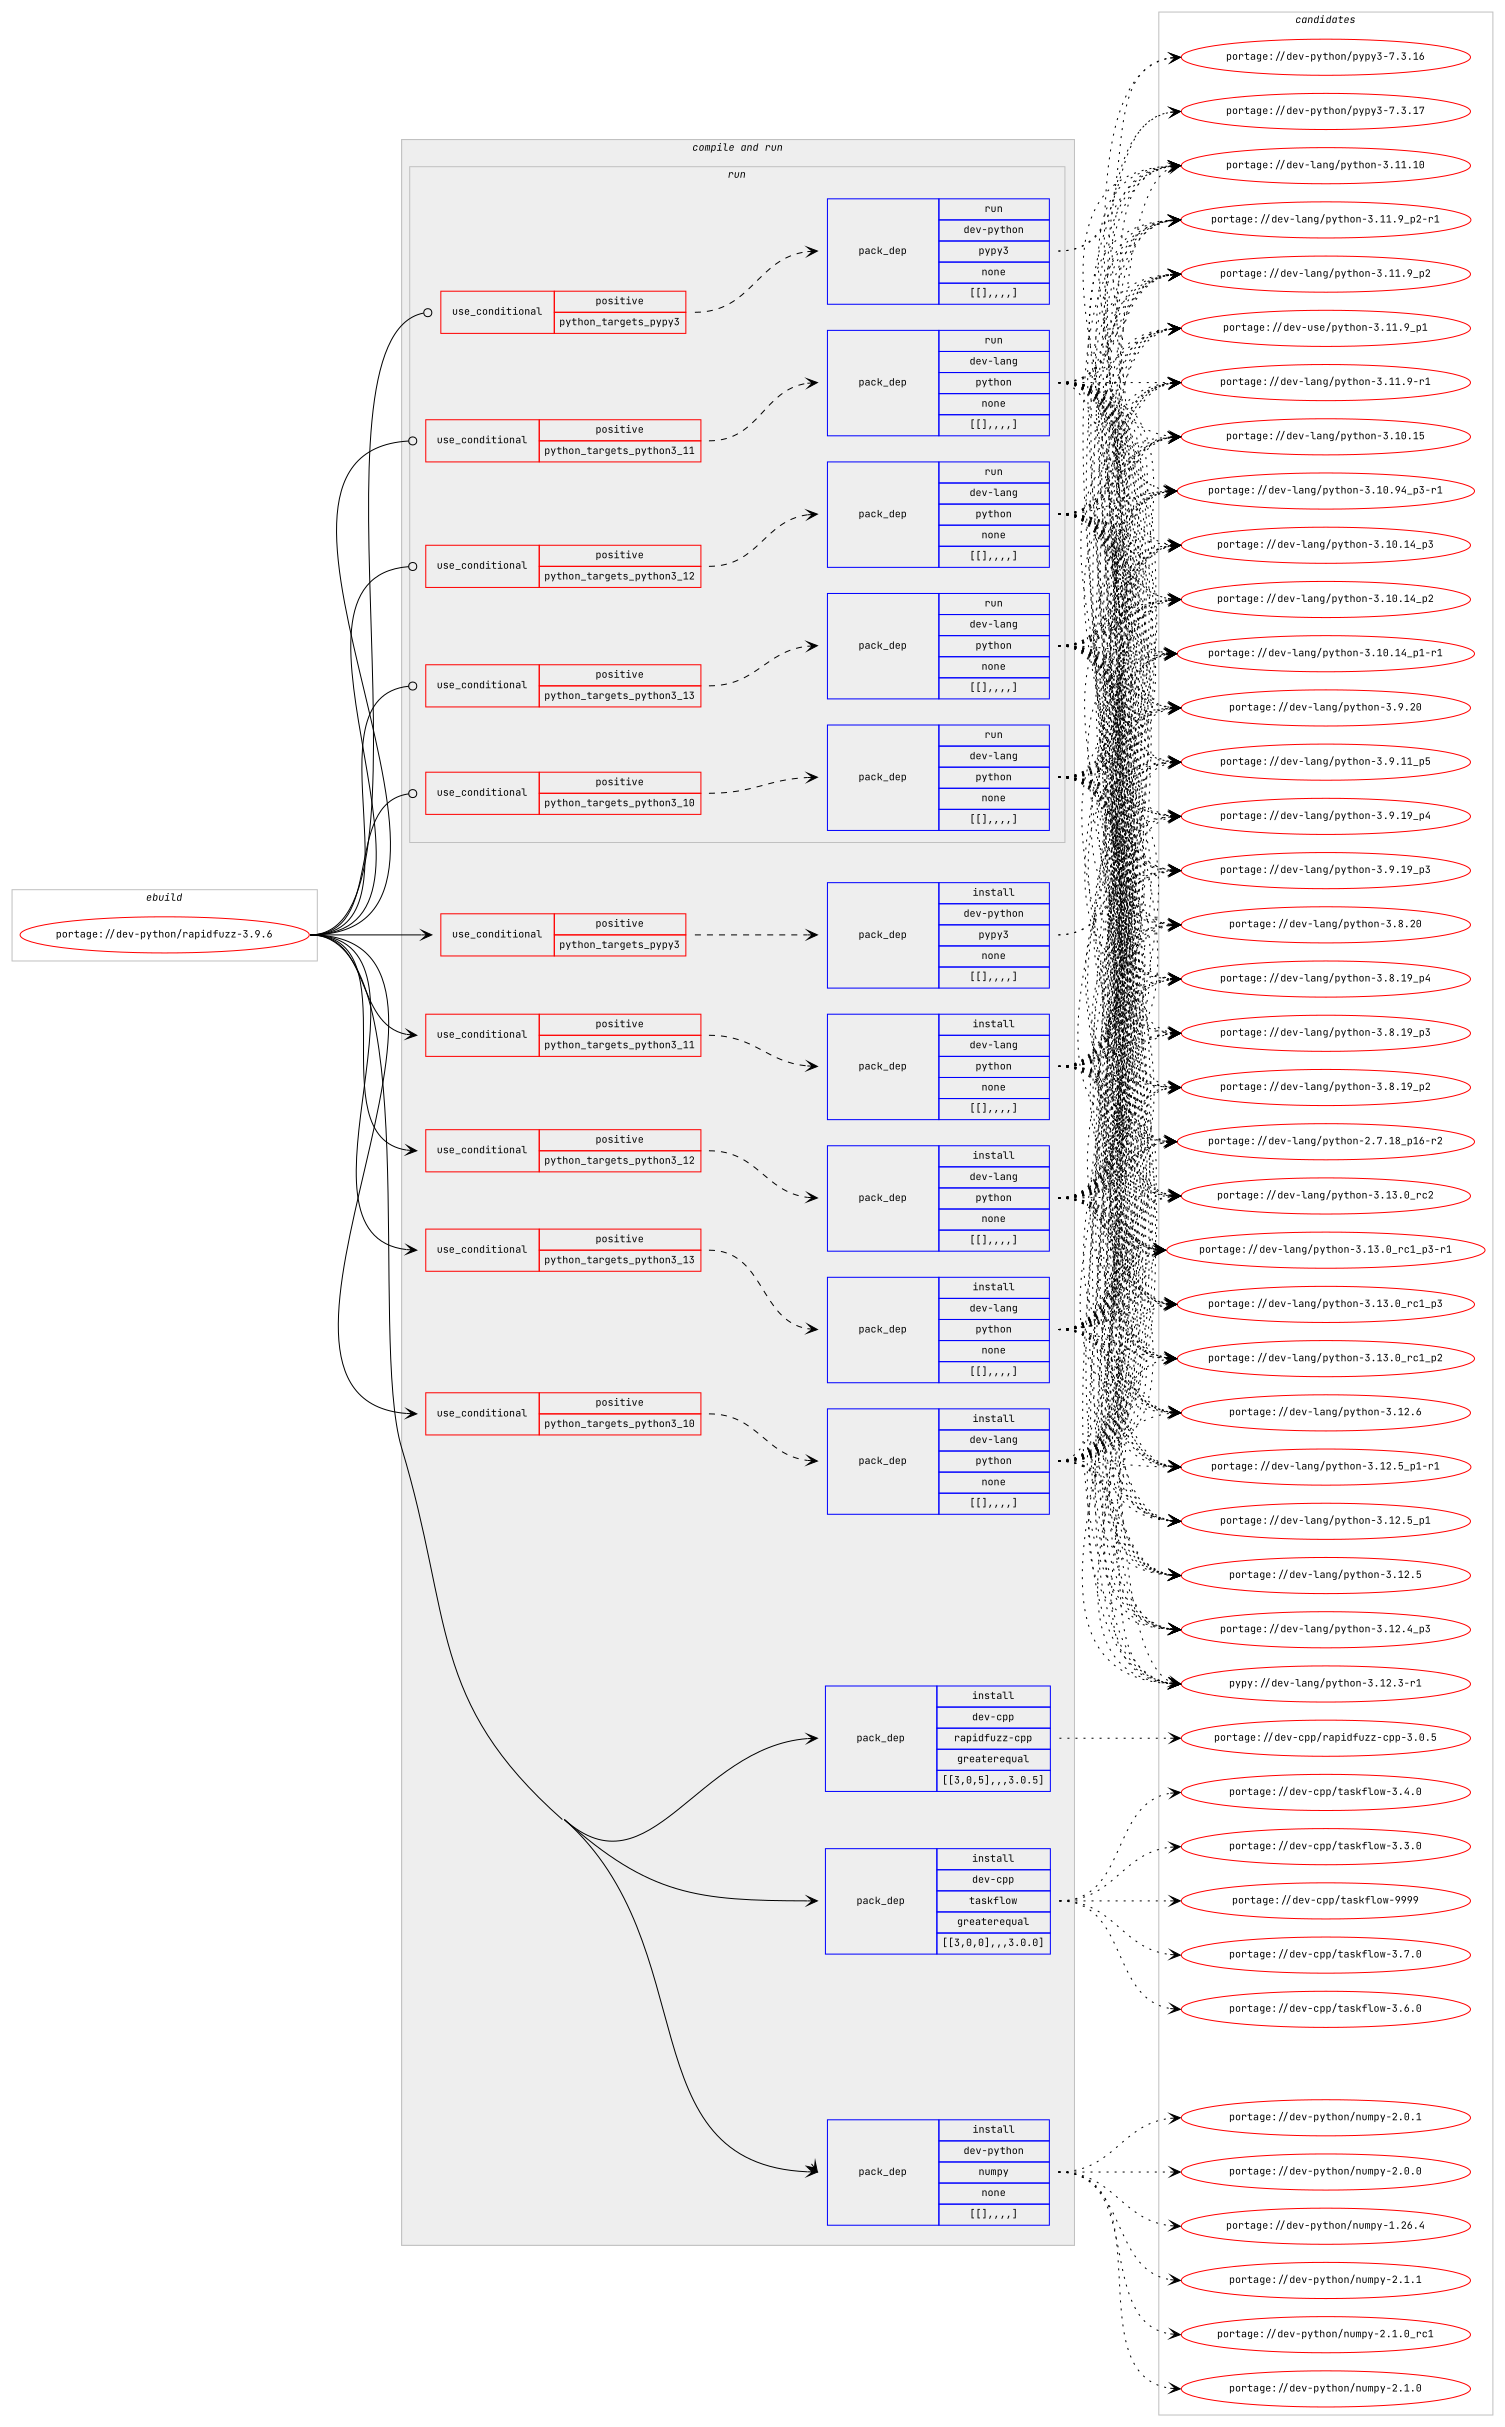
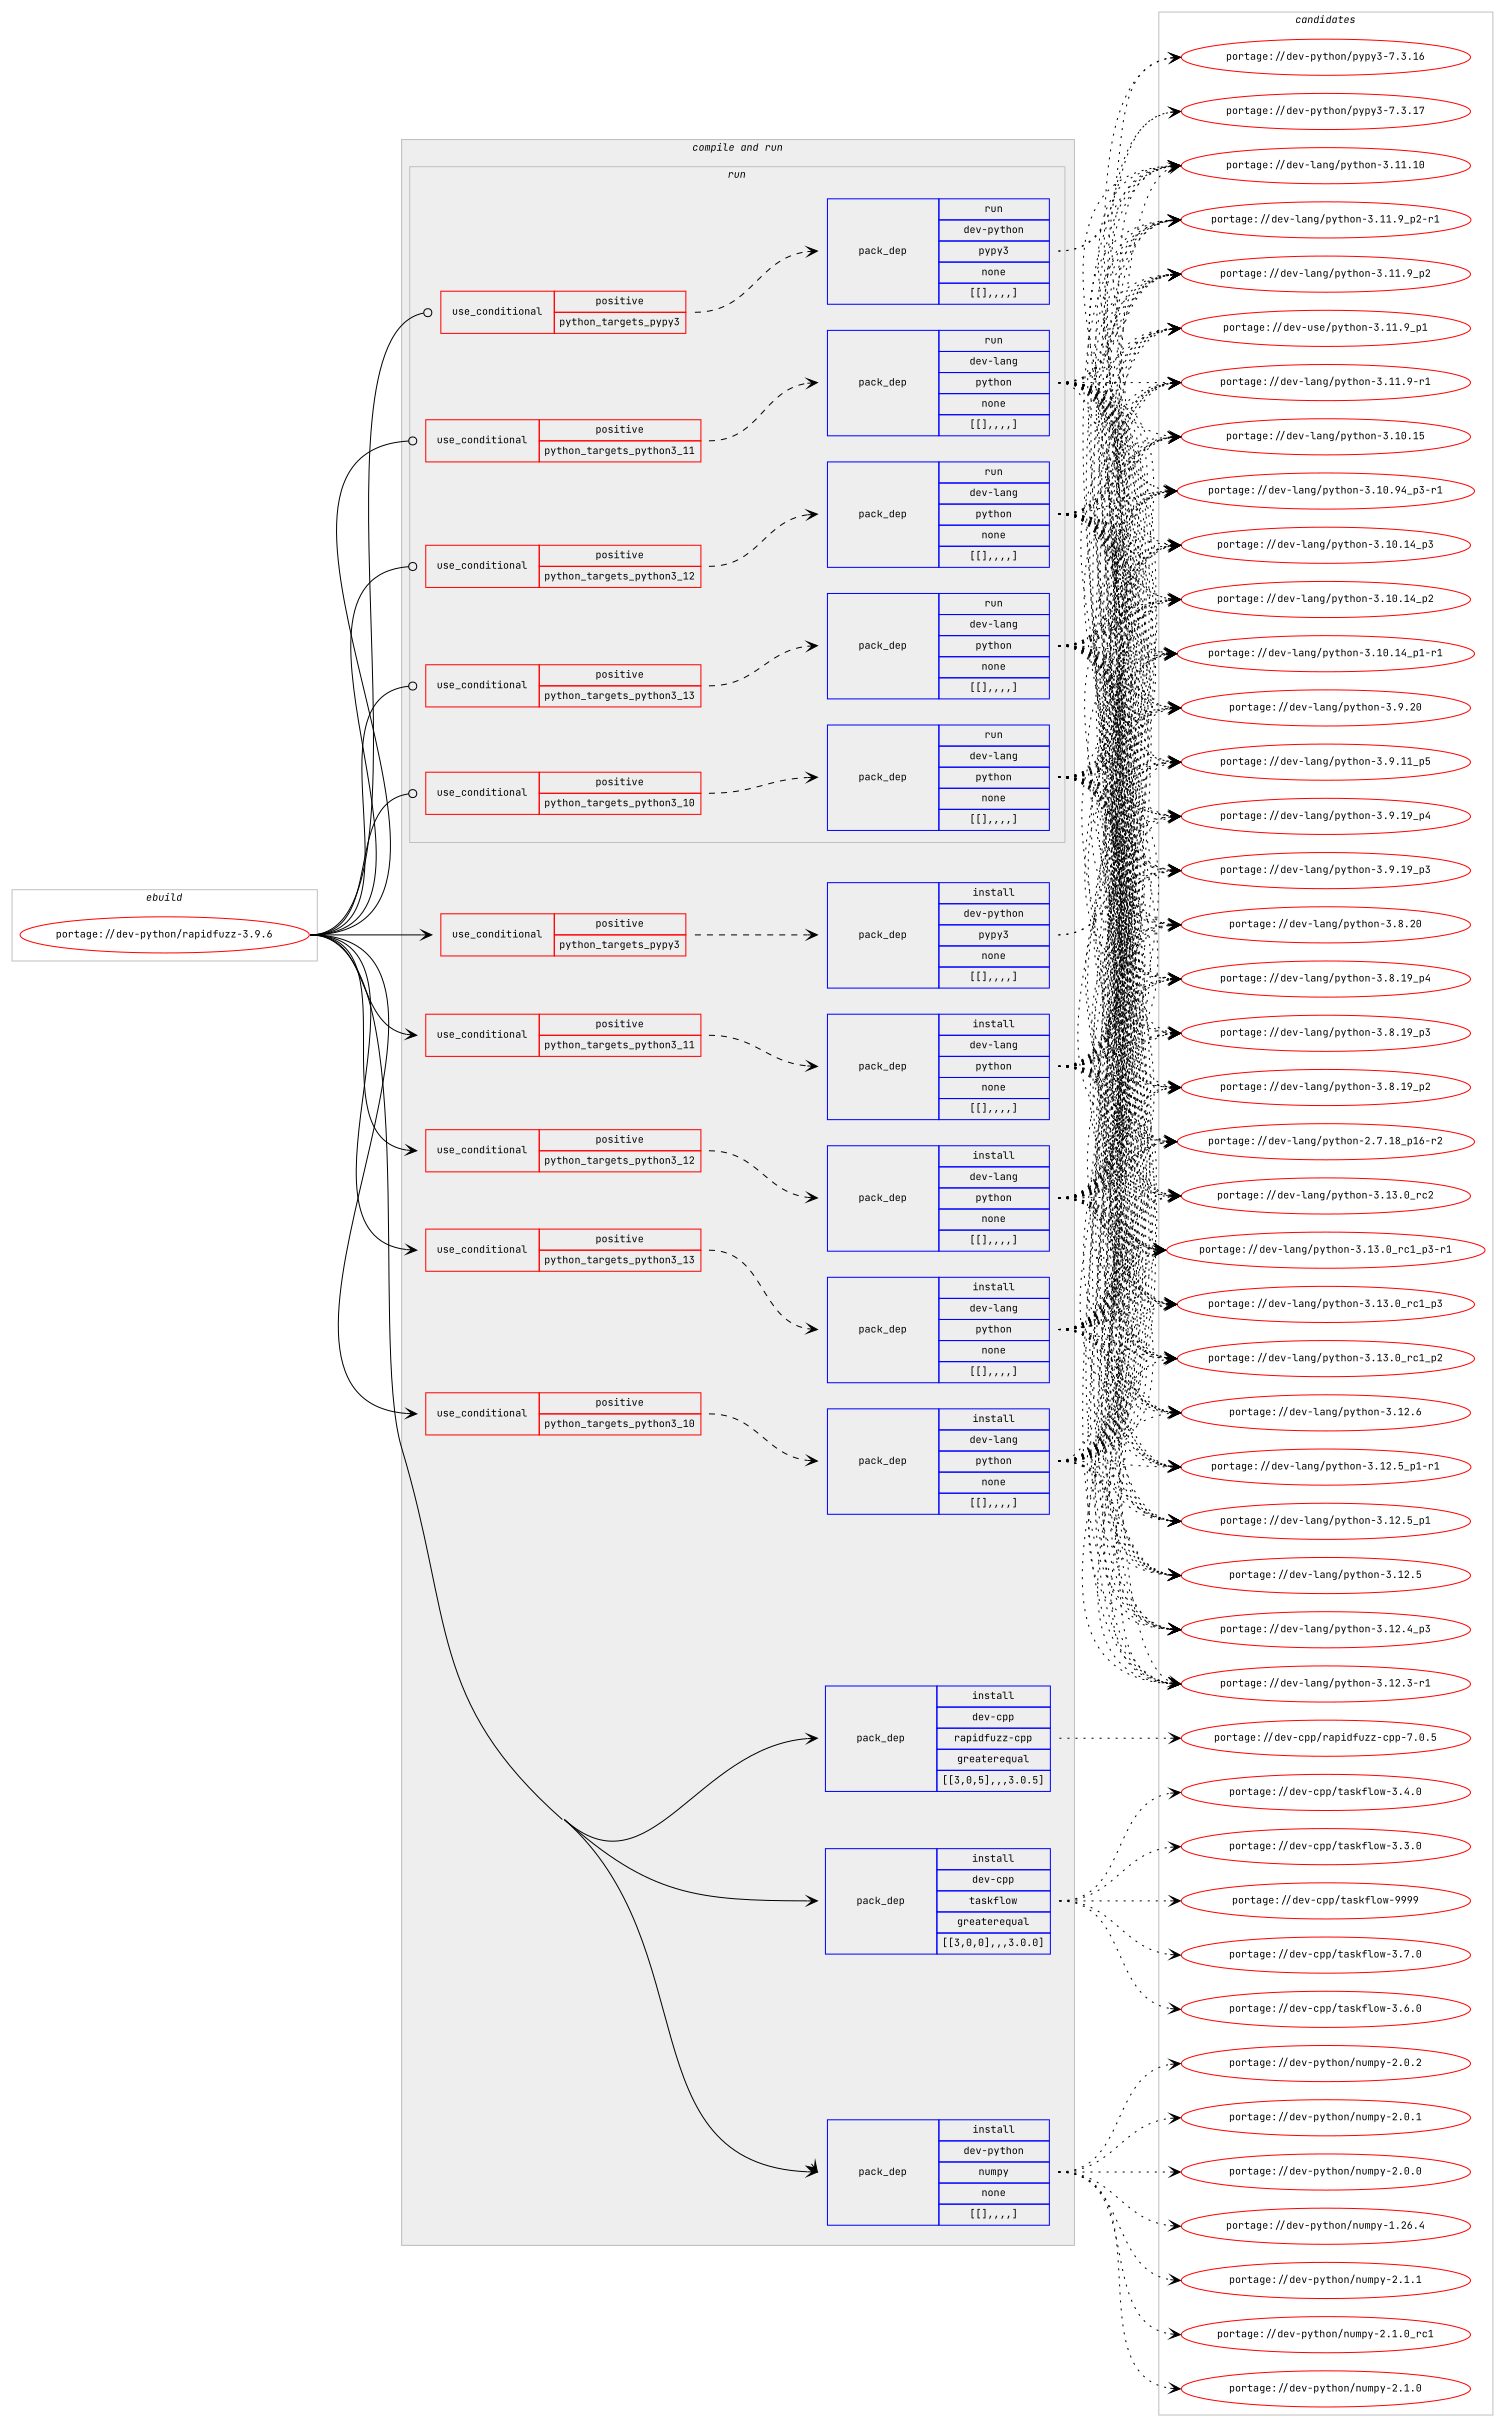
node "pypy://dev-lang/python-3.12.3-r1": label "pypy://dev-lang/python-3.12.3-r1" -> "portage://dev-lang/python-3.12.3-r1"
node "portage://dev-cpp/rapidfuzz-cpp-3.0.5": label "portage://dev-cpp/rapidfuzz-cpp-3.0.5" -> "portage://dev-cpp/rapidfuzz-cpp-7.0.5"
node "portage://dev-python/numpy-2.0.2": added
